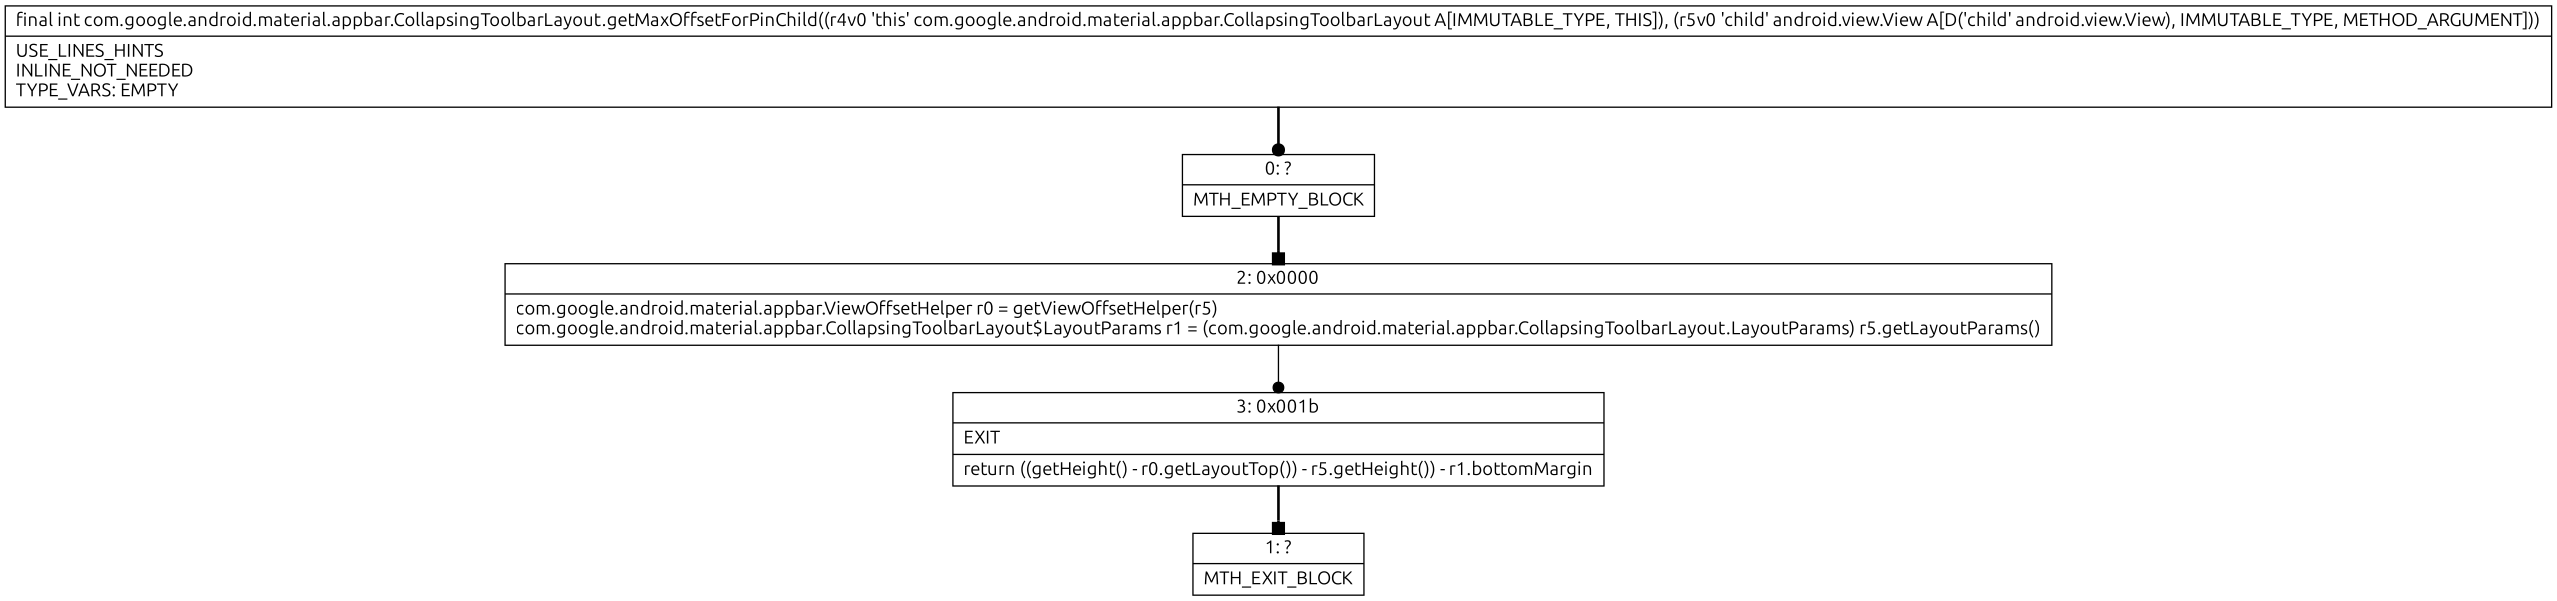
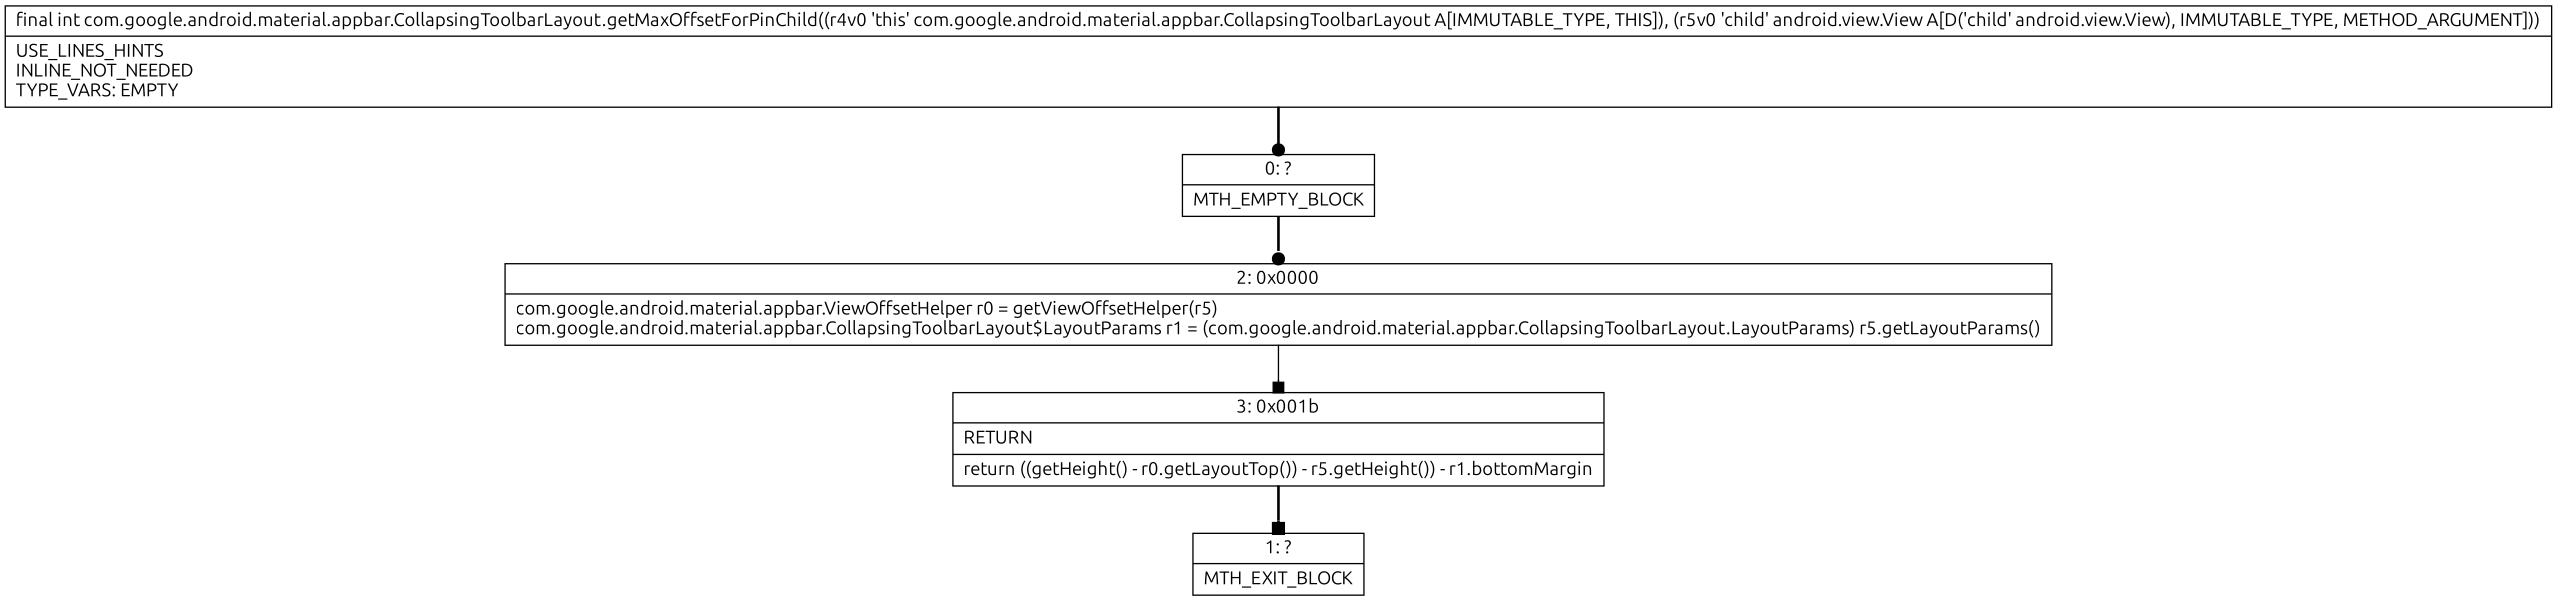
edge "0: ?" -> "2: 0x0000": arrowhead box -> dot
edge "2: 0x0000" -> "3: 0x001b": arrowhead dot -> box
node "3: 0x001b": text "EXIT" -> "RETURN"
